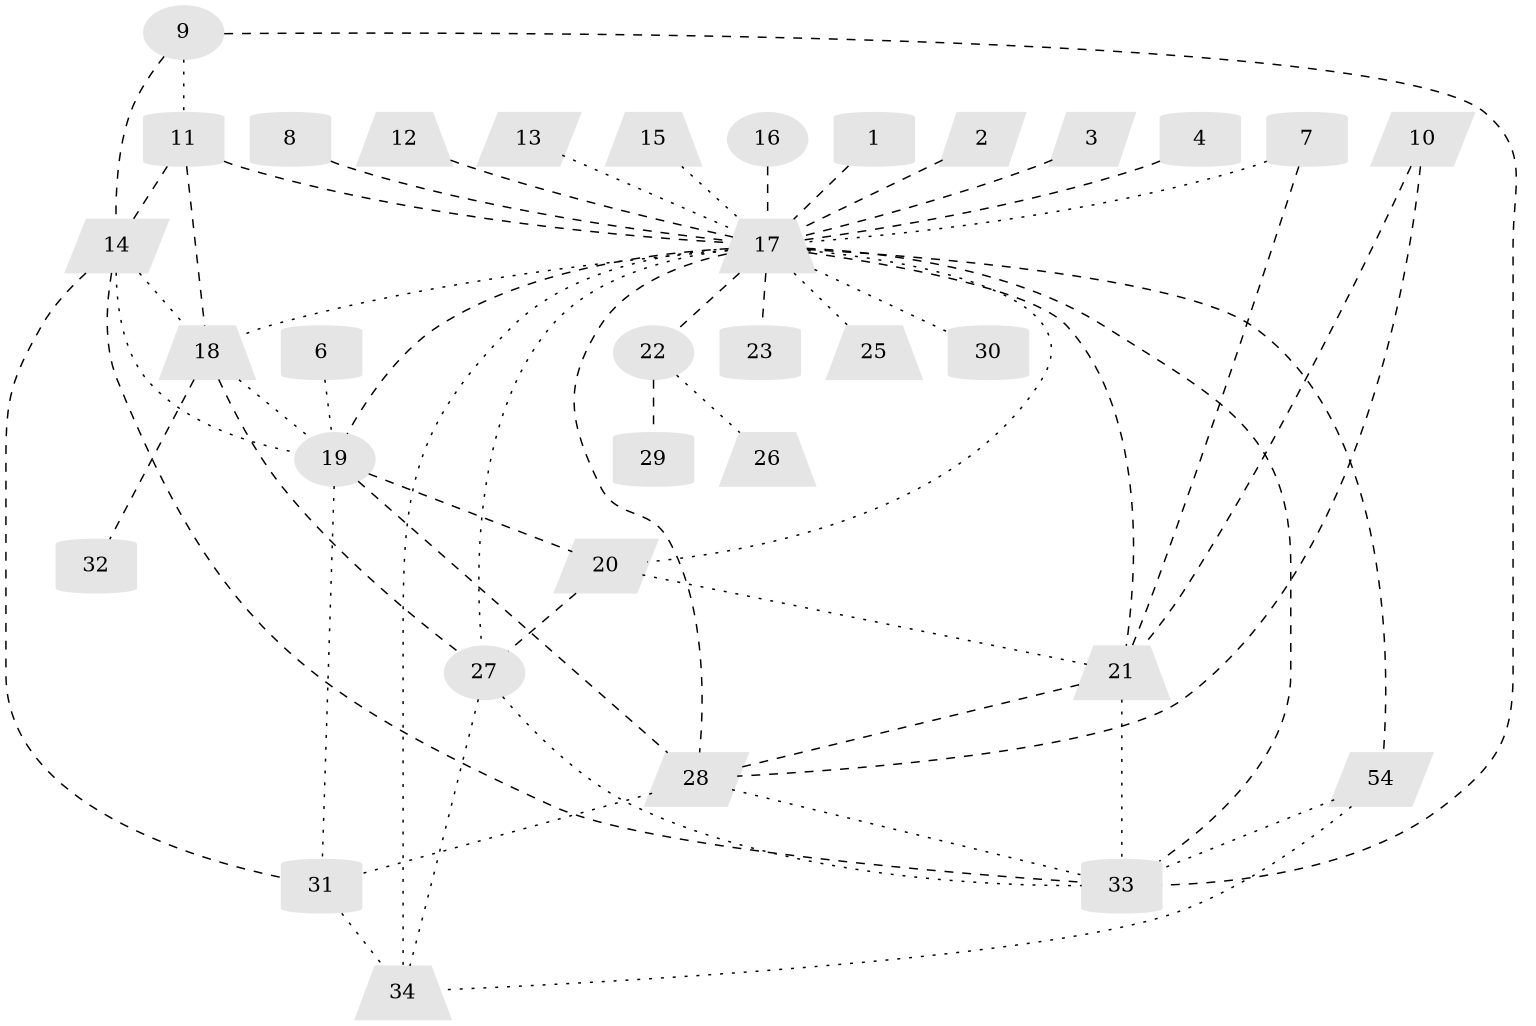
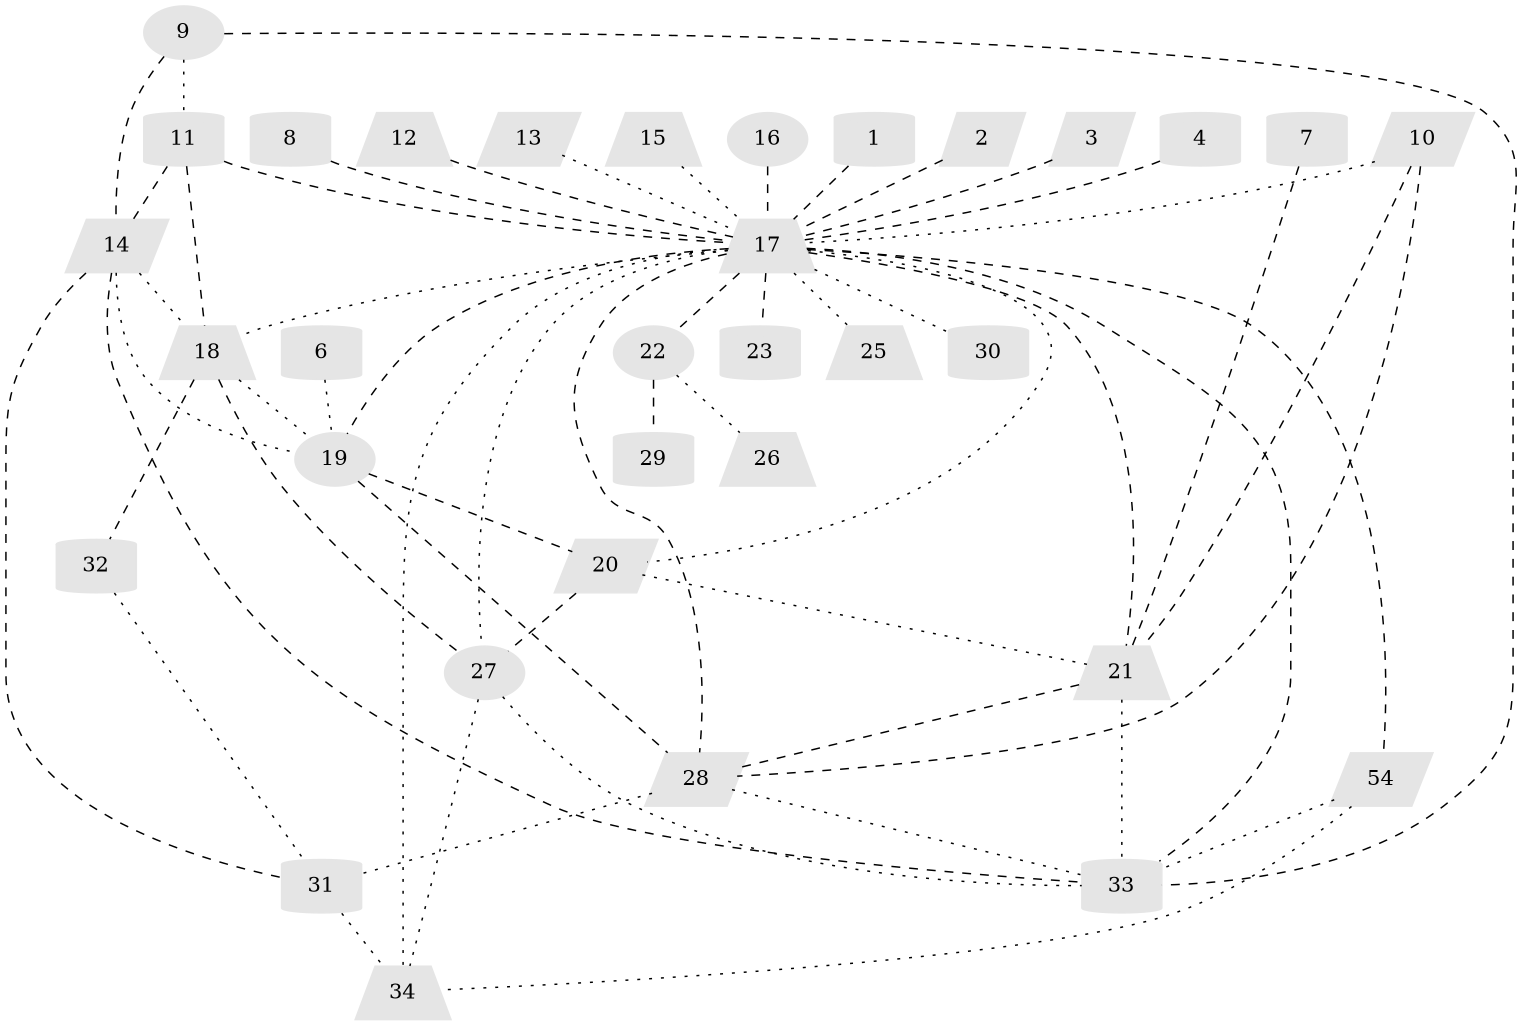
edge "7" -- "17": now "10" -- "17"
edge "19" -- "31": now "32" -- "31"
